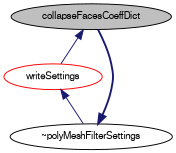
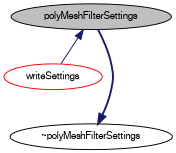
node "collapseFacesCoeffDict": label "collapseFacesCoeffDict" -> "polyMeshFilterSettings"
edge "~polyMeshFilterSettings" -> "writeSettings": removed
